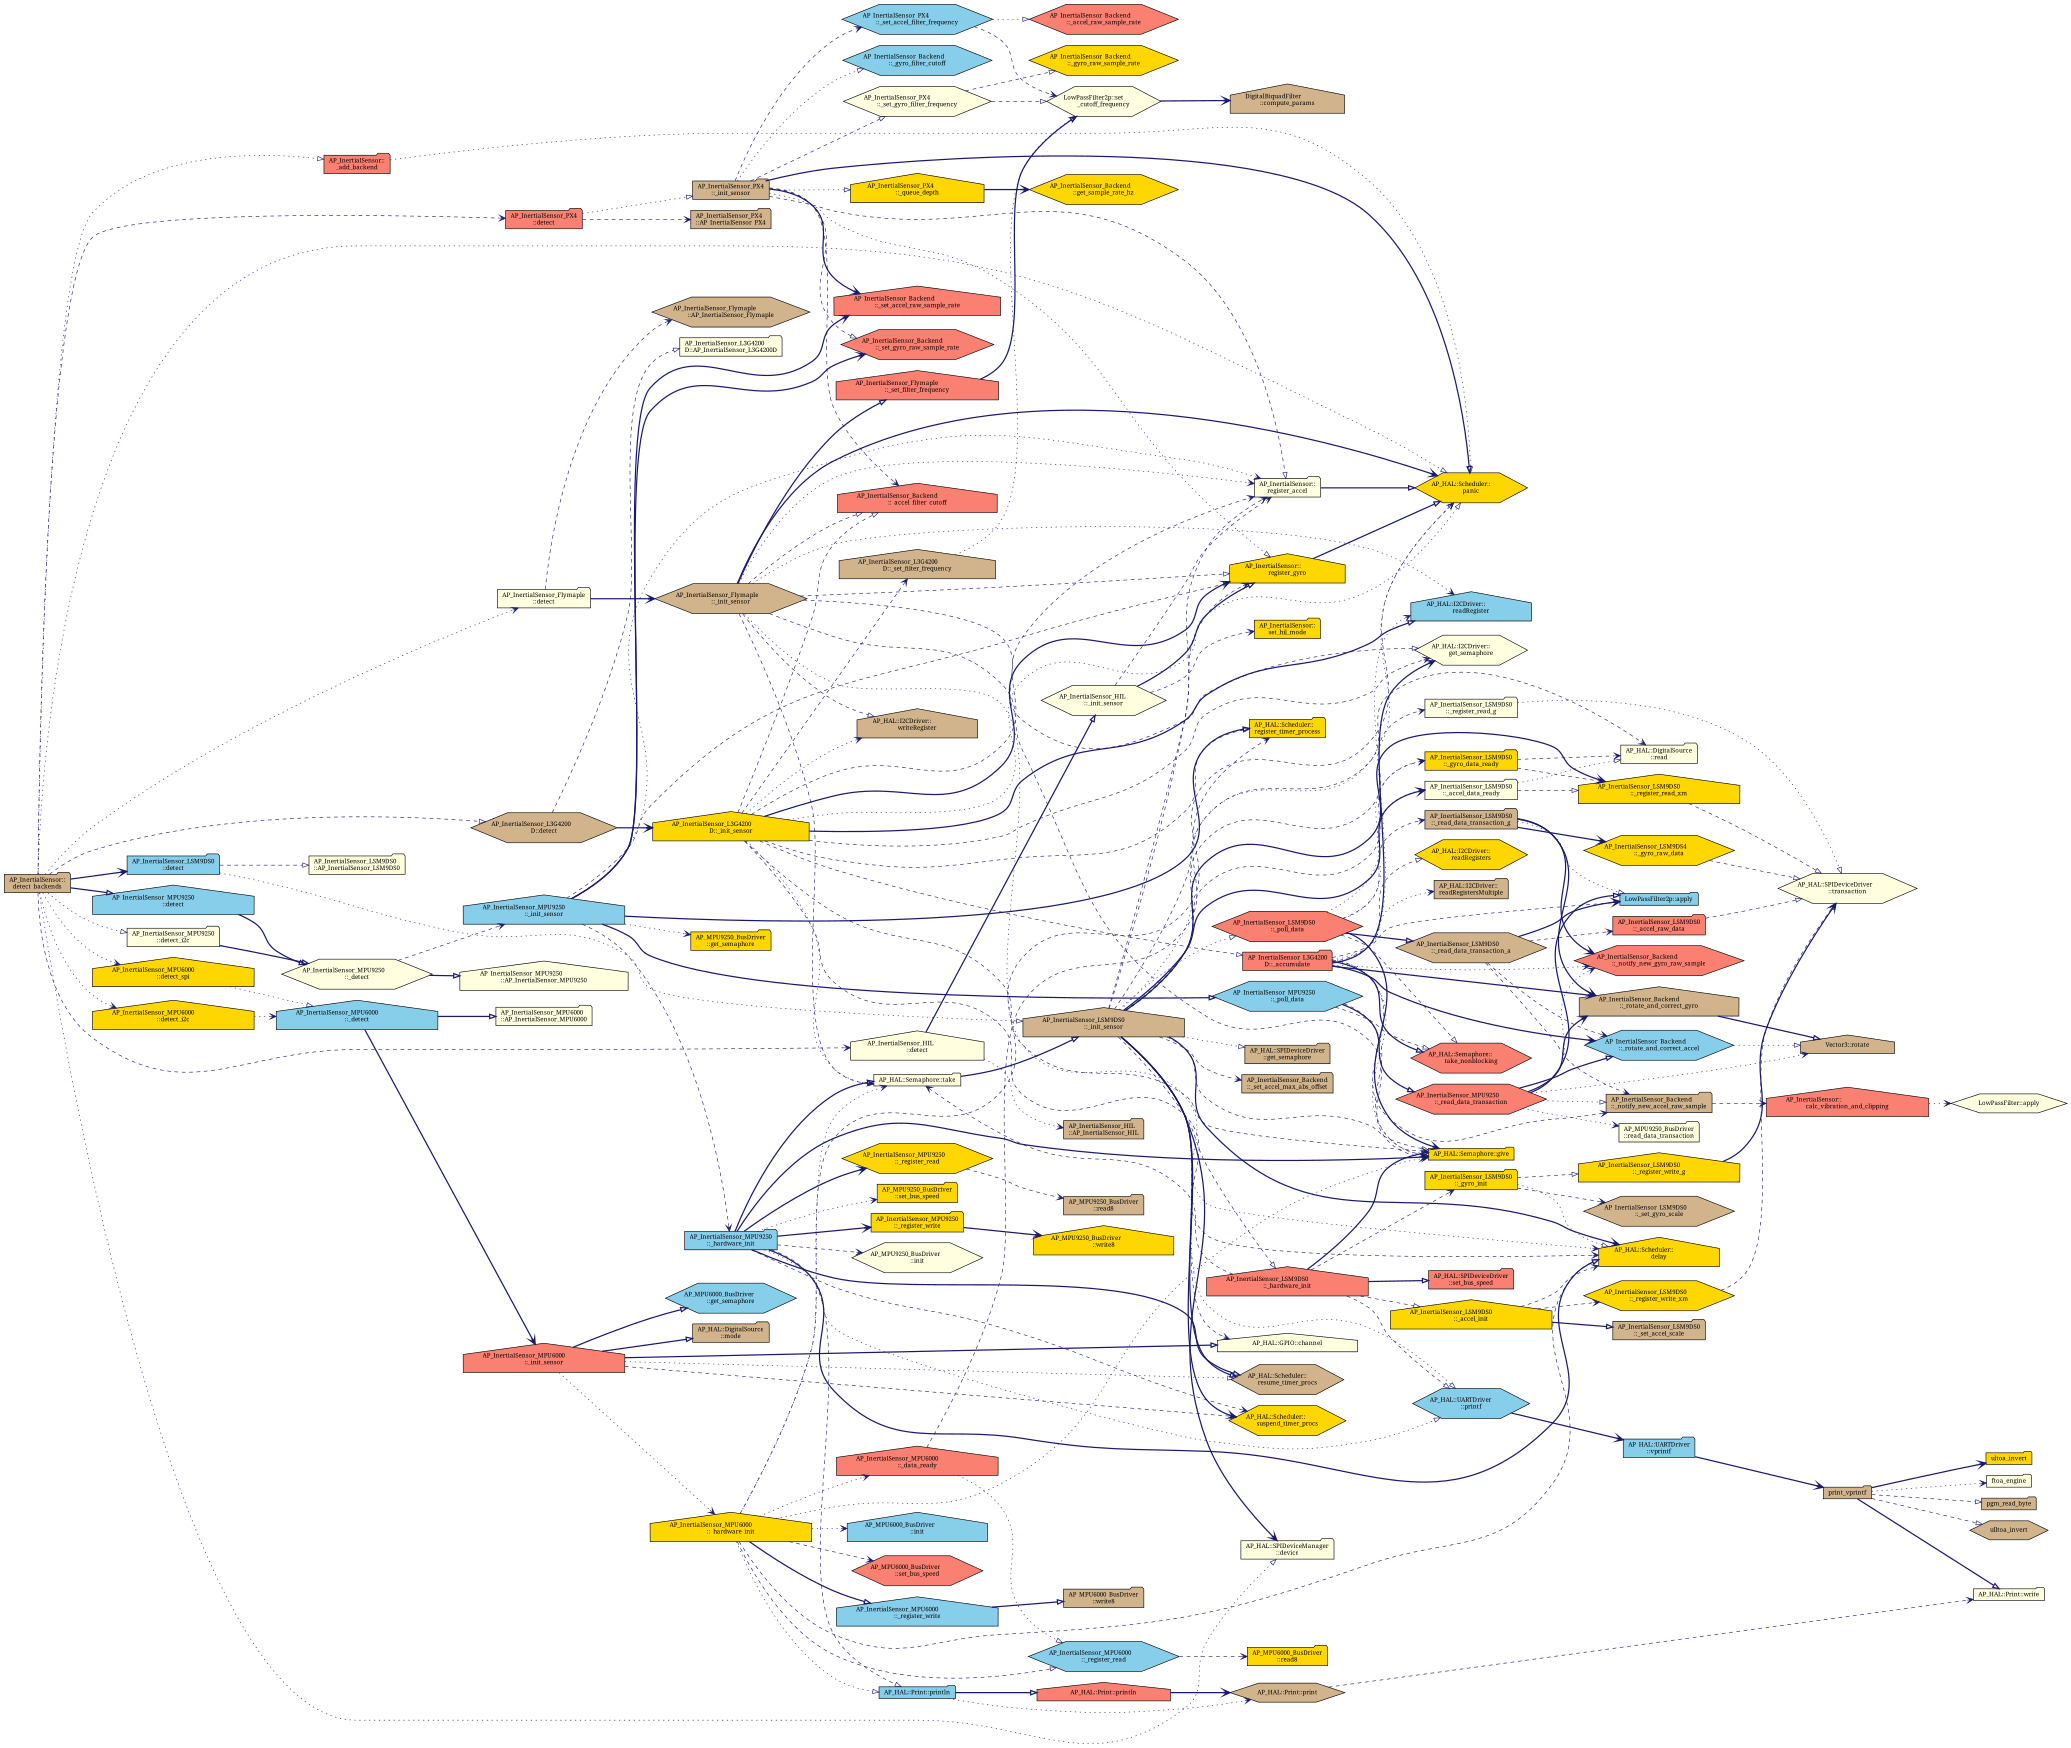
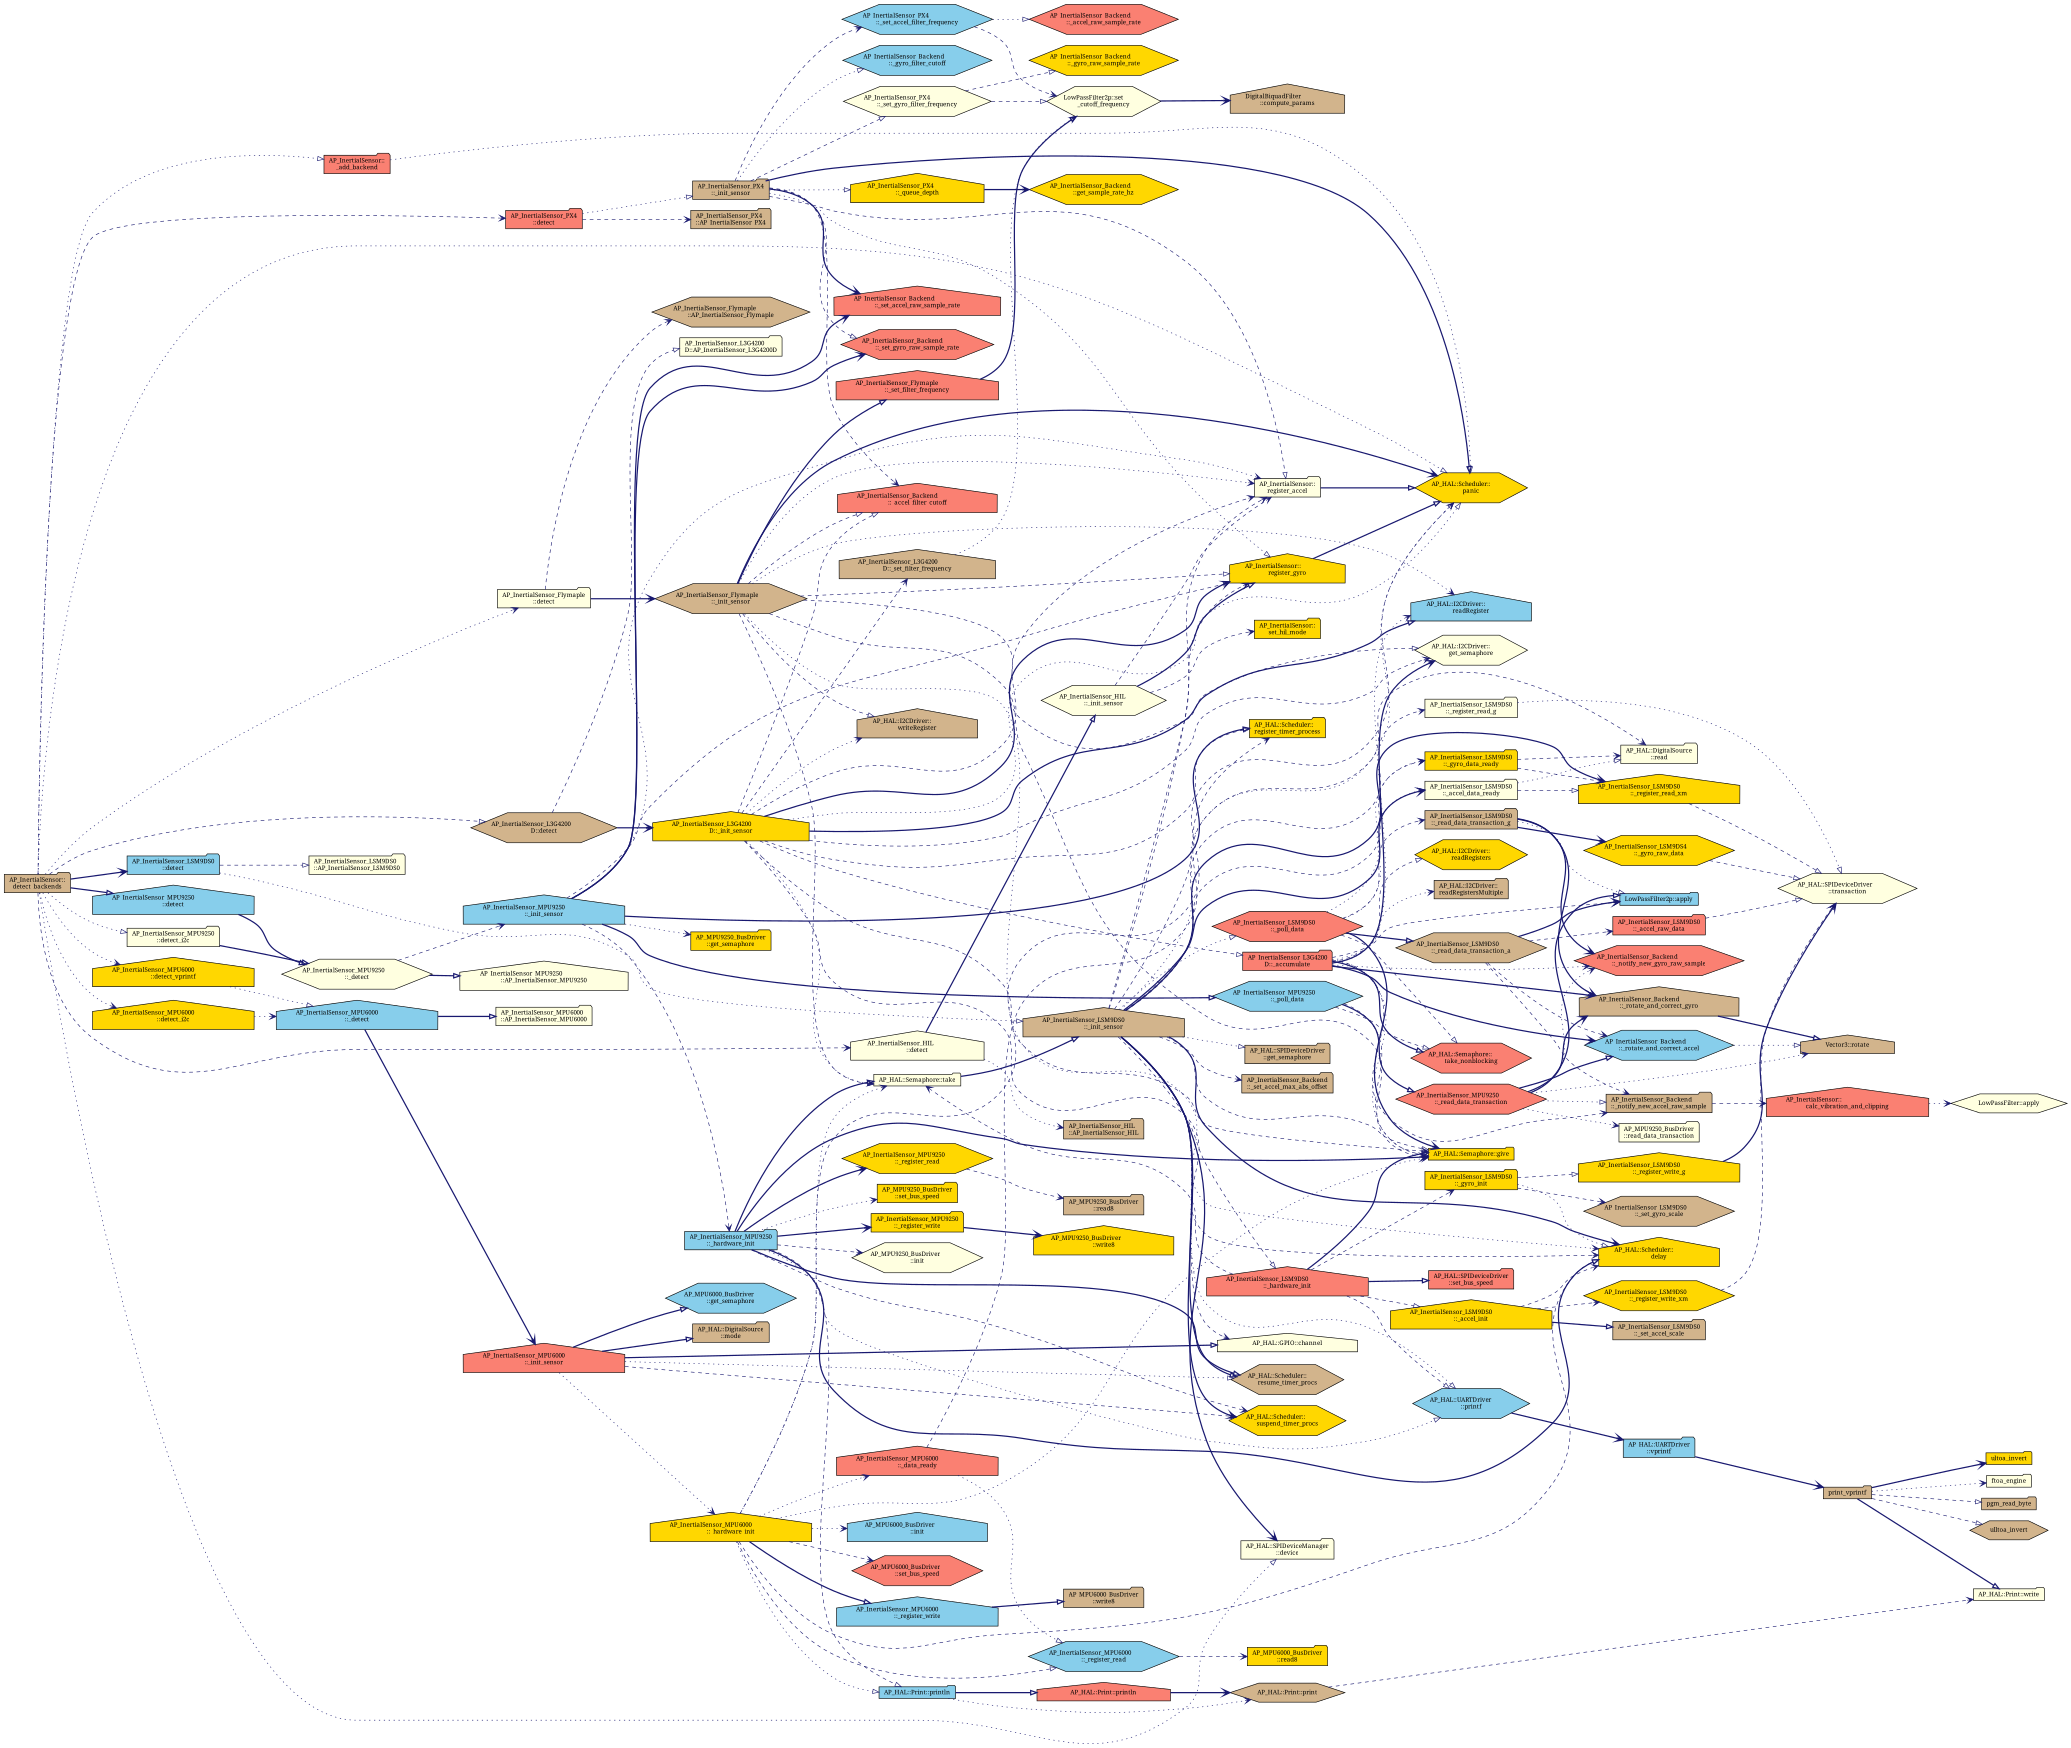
node "AP_InertialSensor_MPU6000 ::detect_spi": label "AP_InertialSensor_MPU6000 ::detect_spi" -> "AP_InertialSensor_MPU6000 ::detect_vprintf"
